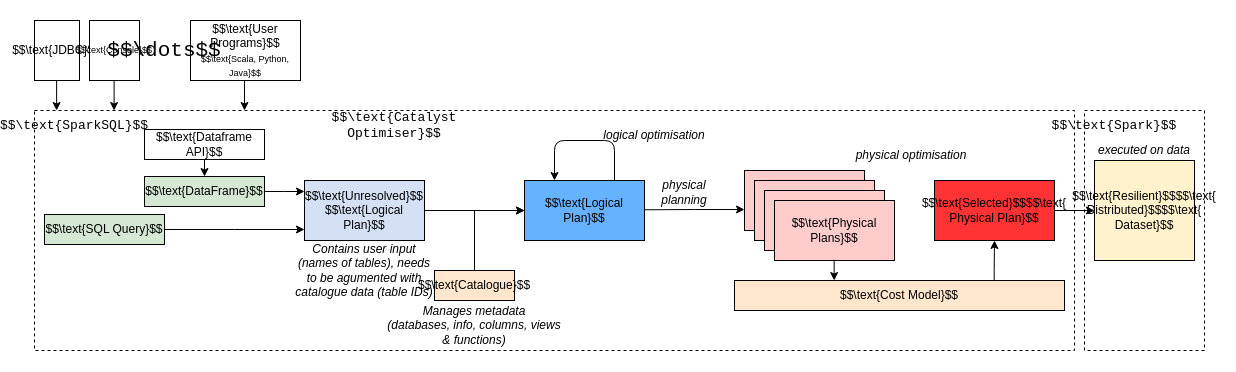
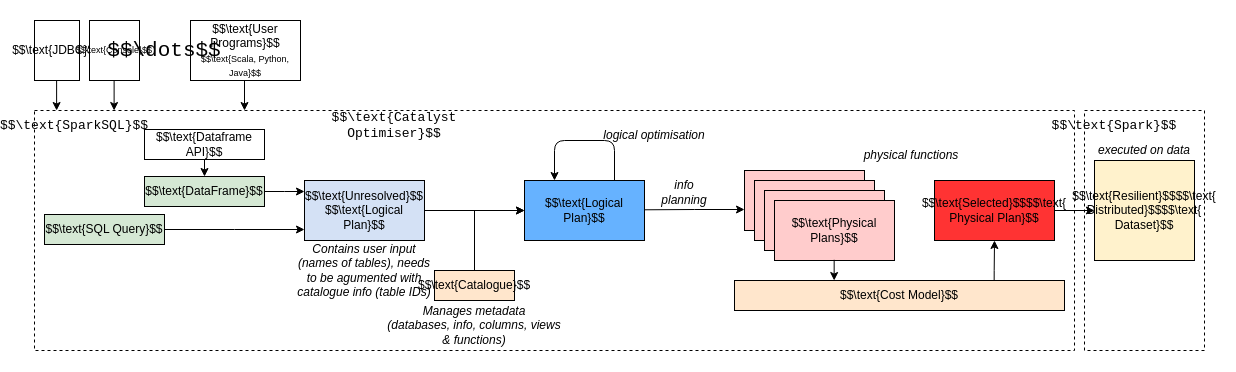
node "physical optimisation": label "physical optimisation" -> "physical functions"
node "physical planning": label "physical planning" -> "info planning"
node "Contains user input (names of tables), needs to be agumented with catalogue data (table IDs)": label "Contains user input (names of tables), needs to be agumented with catalogue data (table IDs)" -> "Contains user input (names of tables), needs to be agumented with catalogue info (table IDs)"
